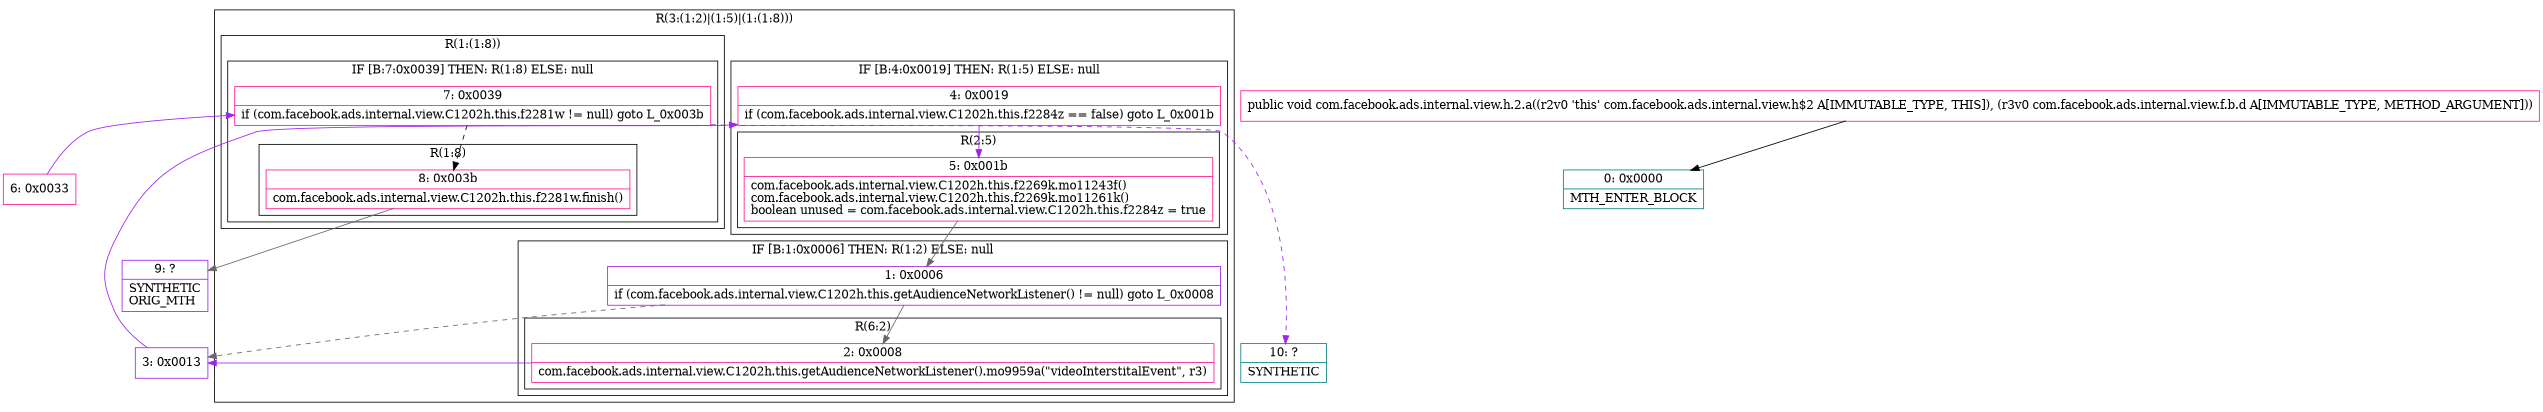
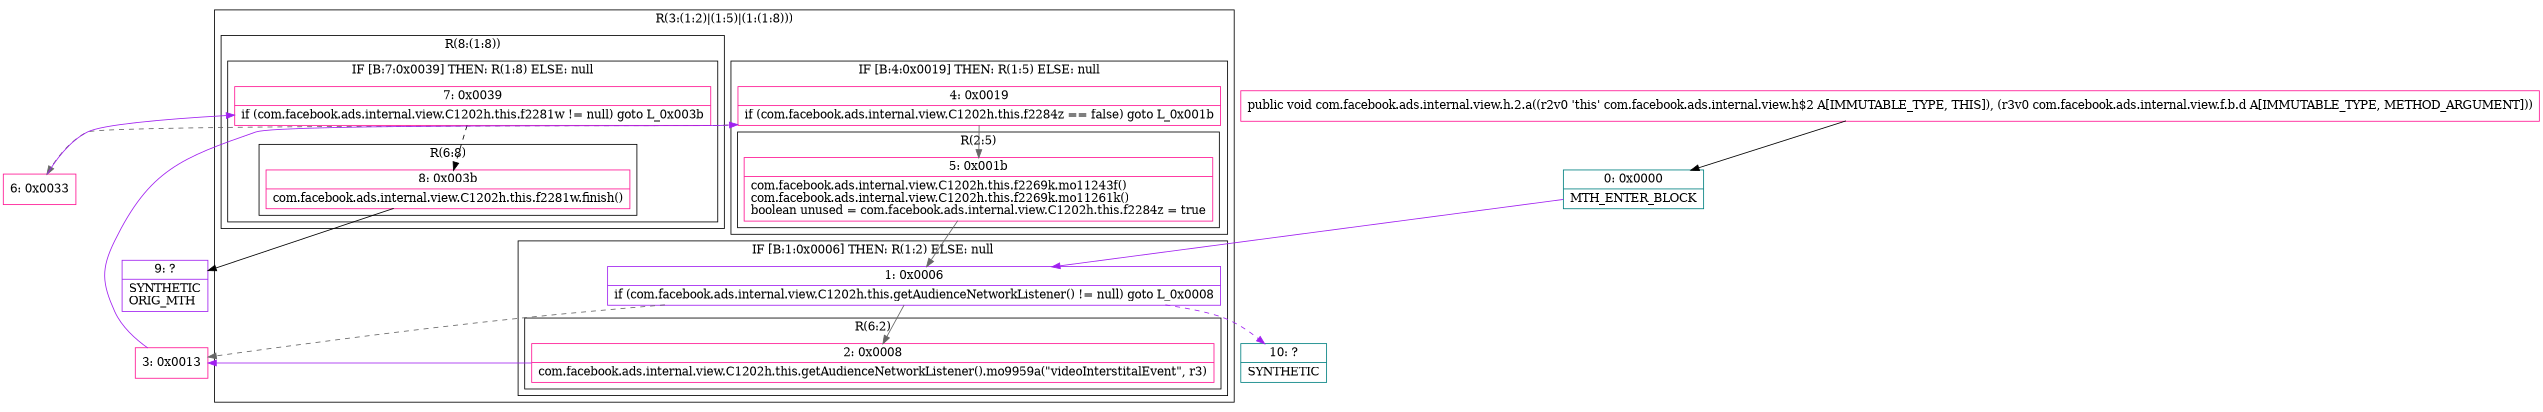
cluster "R(1:(1:8))": label "R(1:(1:8))" -> "R(8:(1:8))"
edge "4: 0x0019" -> "6: 0x0033": added
edge "7: 0x0039" -> "10: ?": now "1: 0x0006" -> "10: ?"
edge "4: 0x0019" -> "5: 0x001b": color purple -> gray40
cluster "R(1:8)": label "R(1:8)" -> "R(6:8)"
edge "0: 0x0000" -> "1: 0x0006": added
edge "8: 0x003b" -> "9: ?": color gray40 -> black
node "3: 0x0013": color purple -> deeppink
